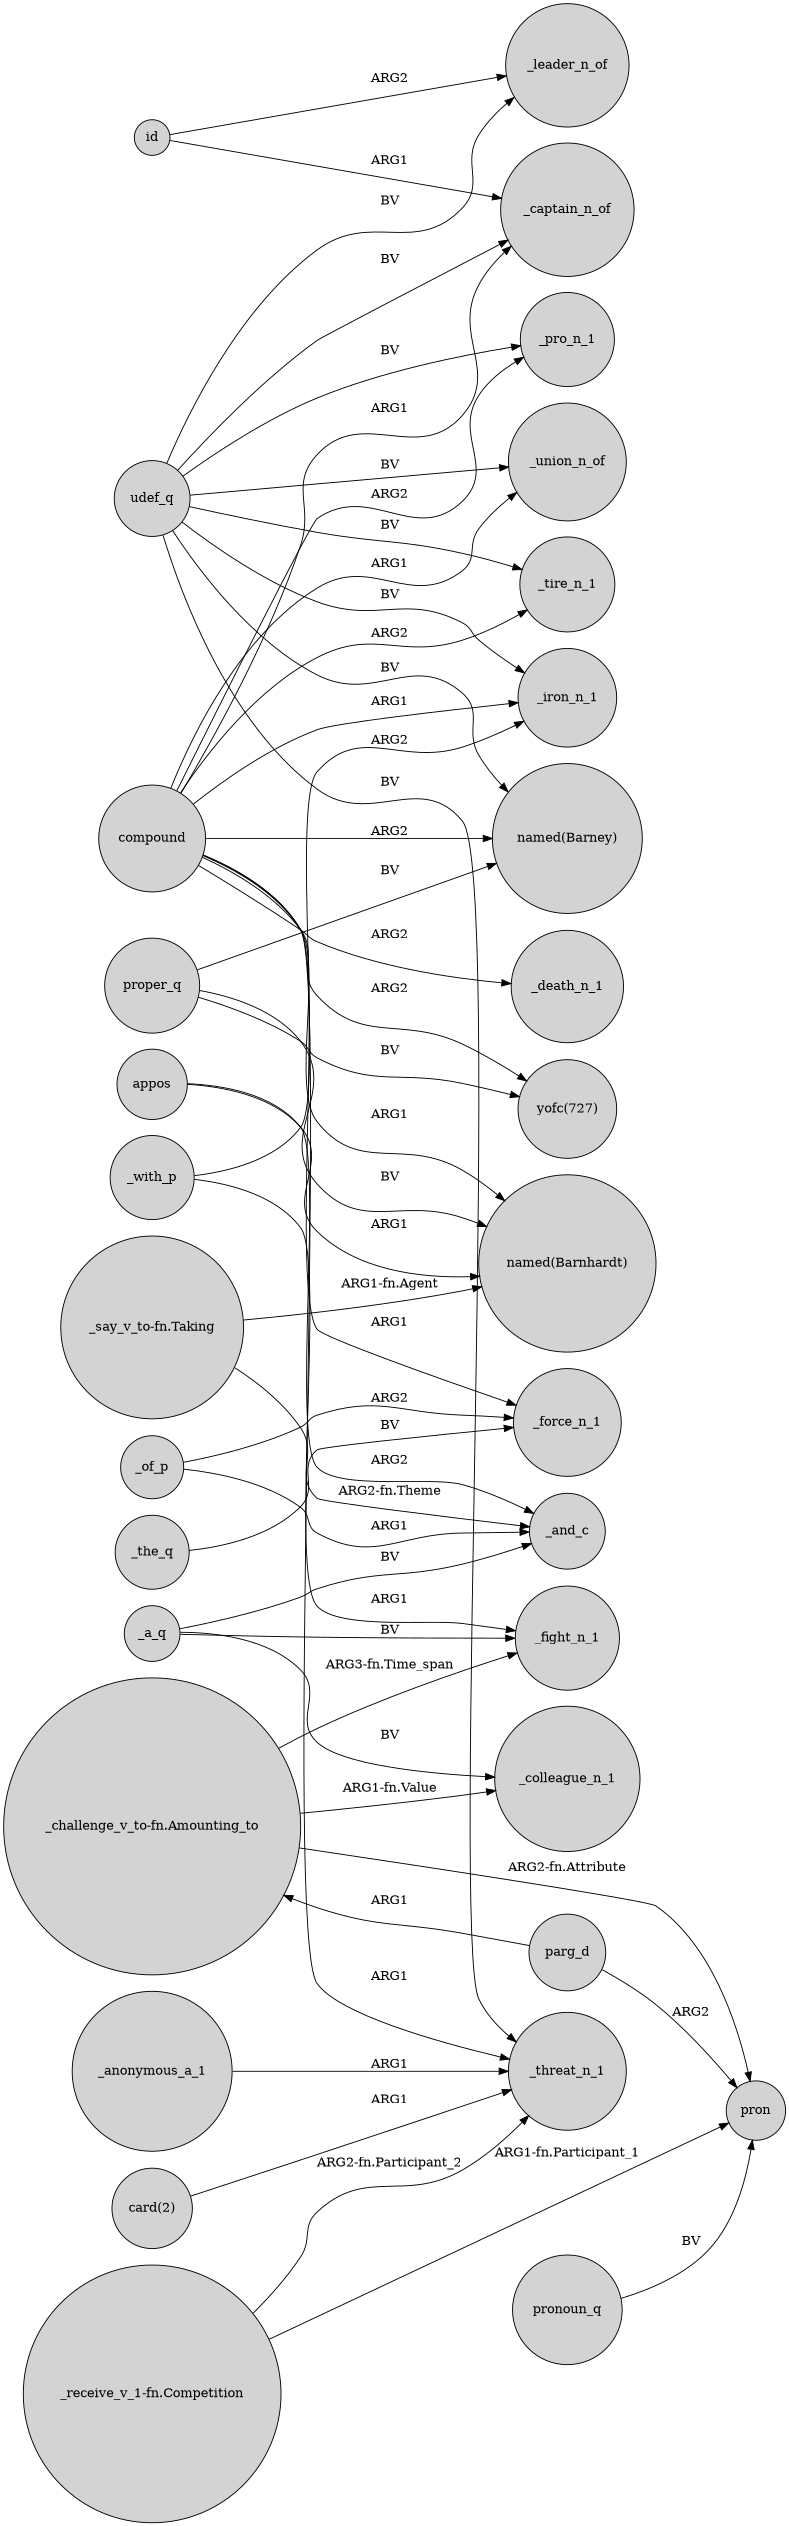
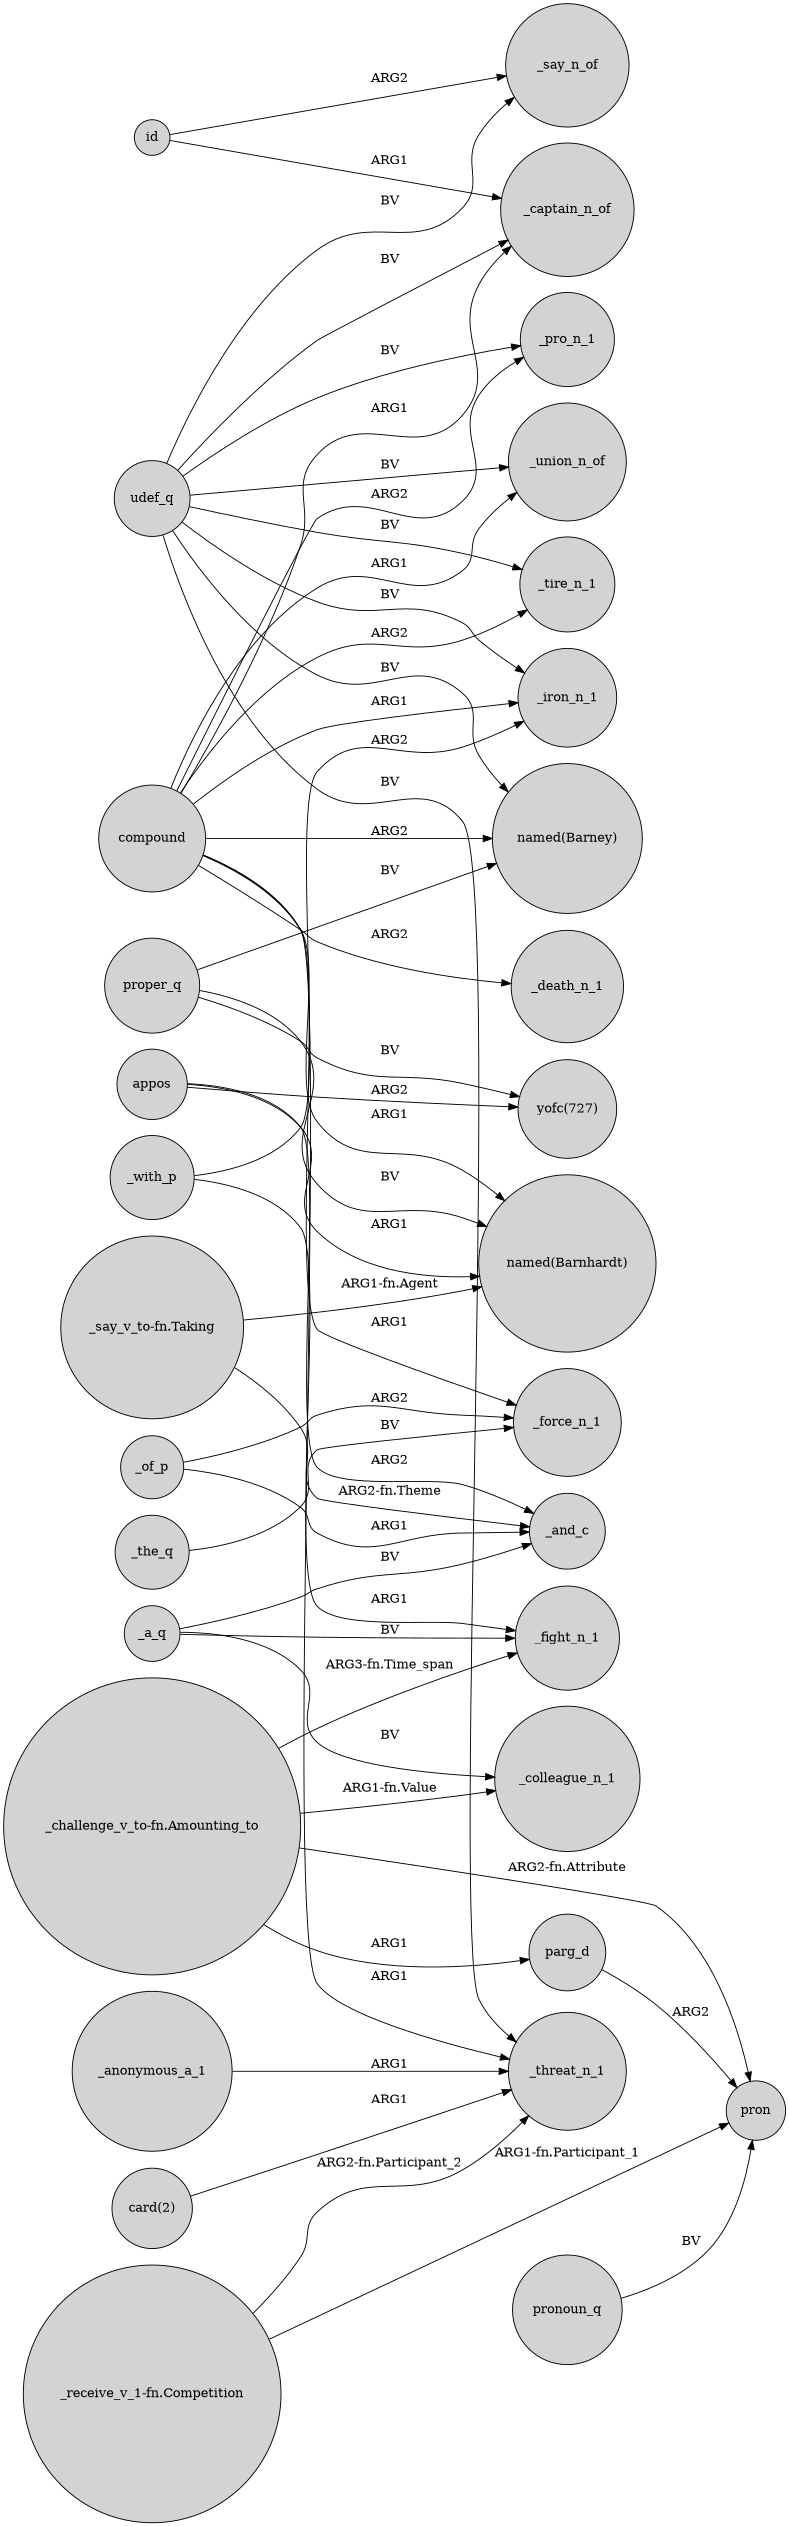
node "_leader_n_of": label "_leader_n_of" -> "_say_n_of"
edge "compound" -> "yofc(727)": now "appos" -> "yofc(727)"
edge "parg_d" -> "_challenge_v_to-fn.Amounting_to": reversed
